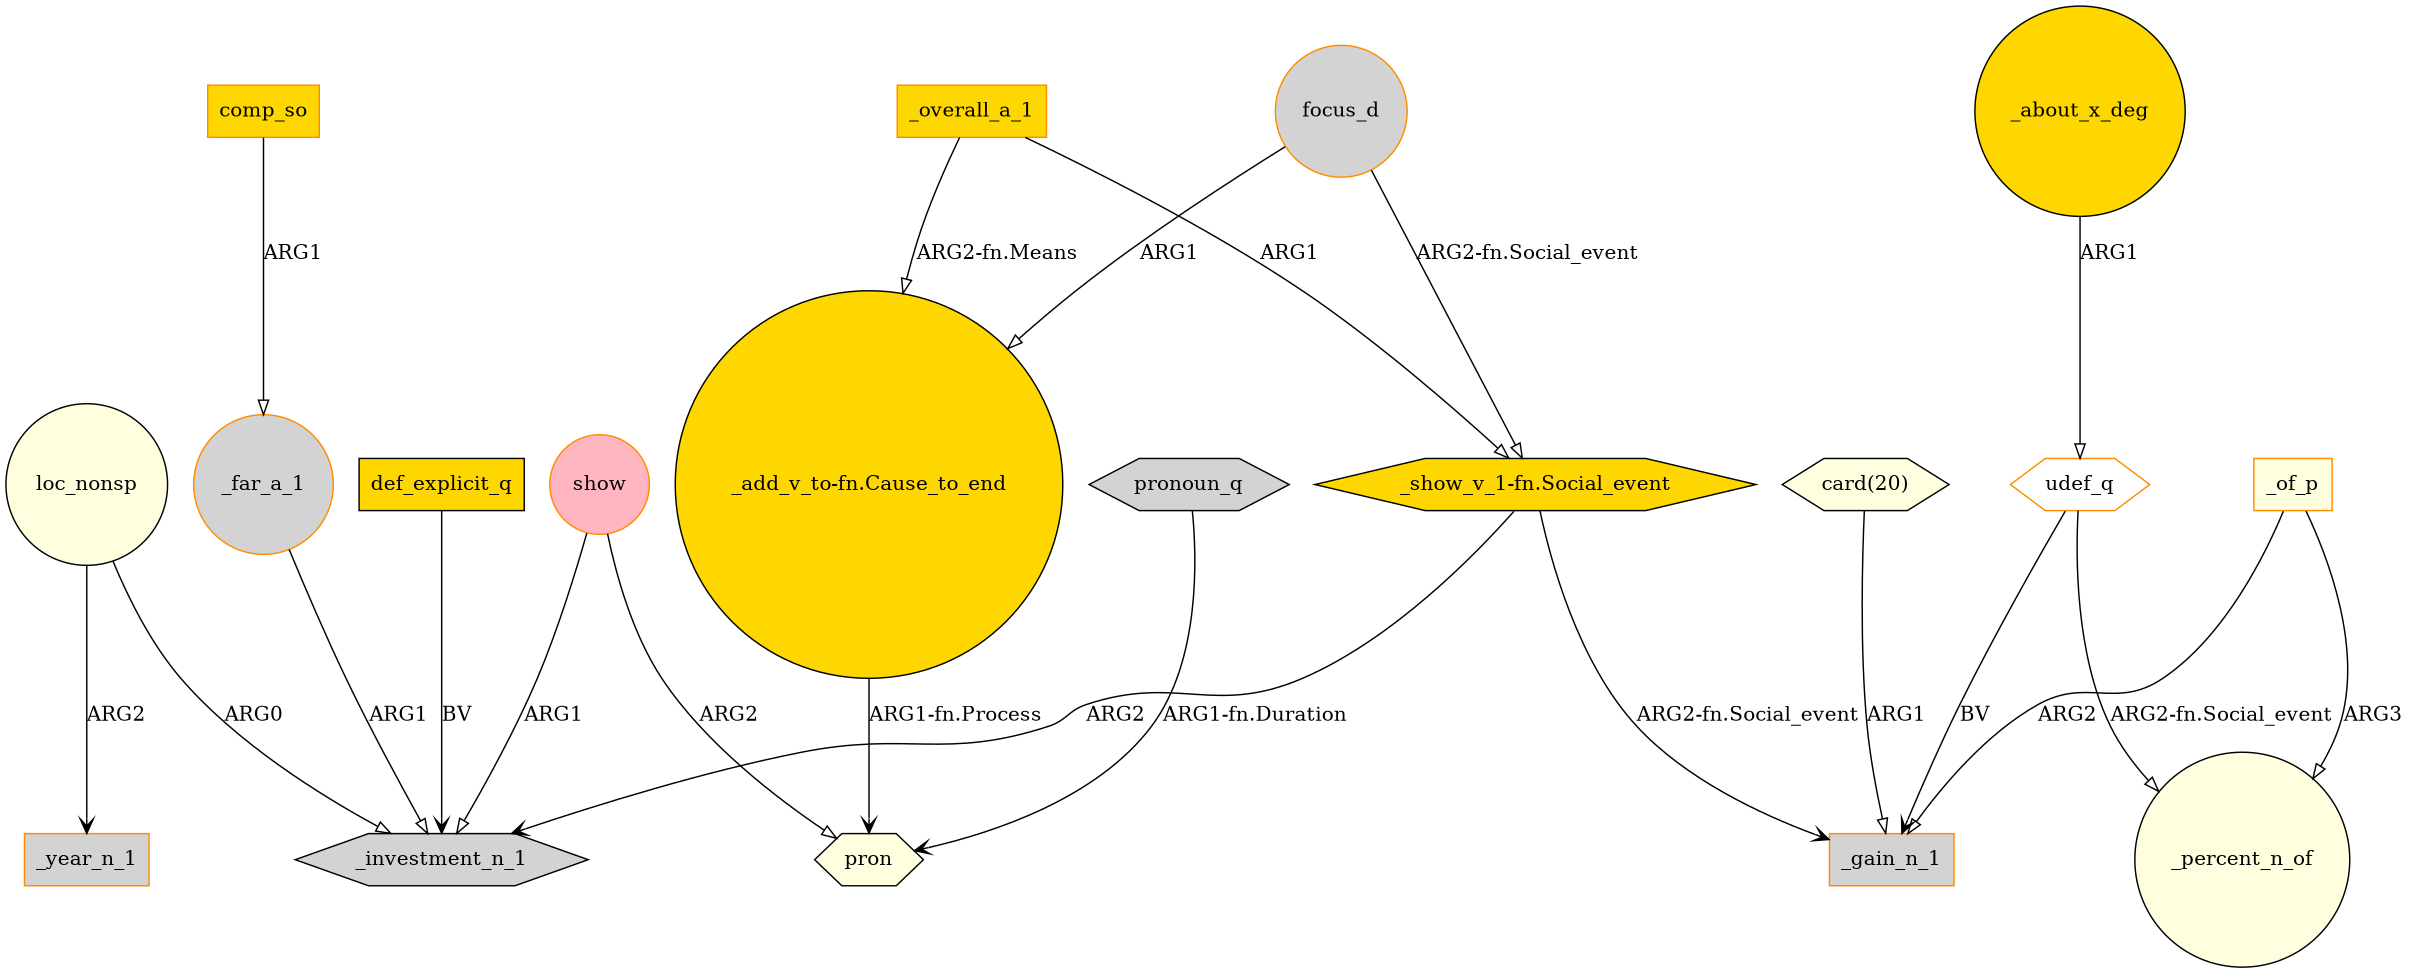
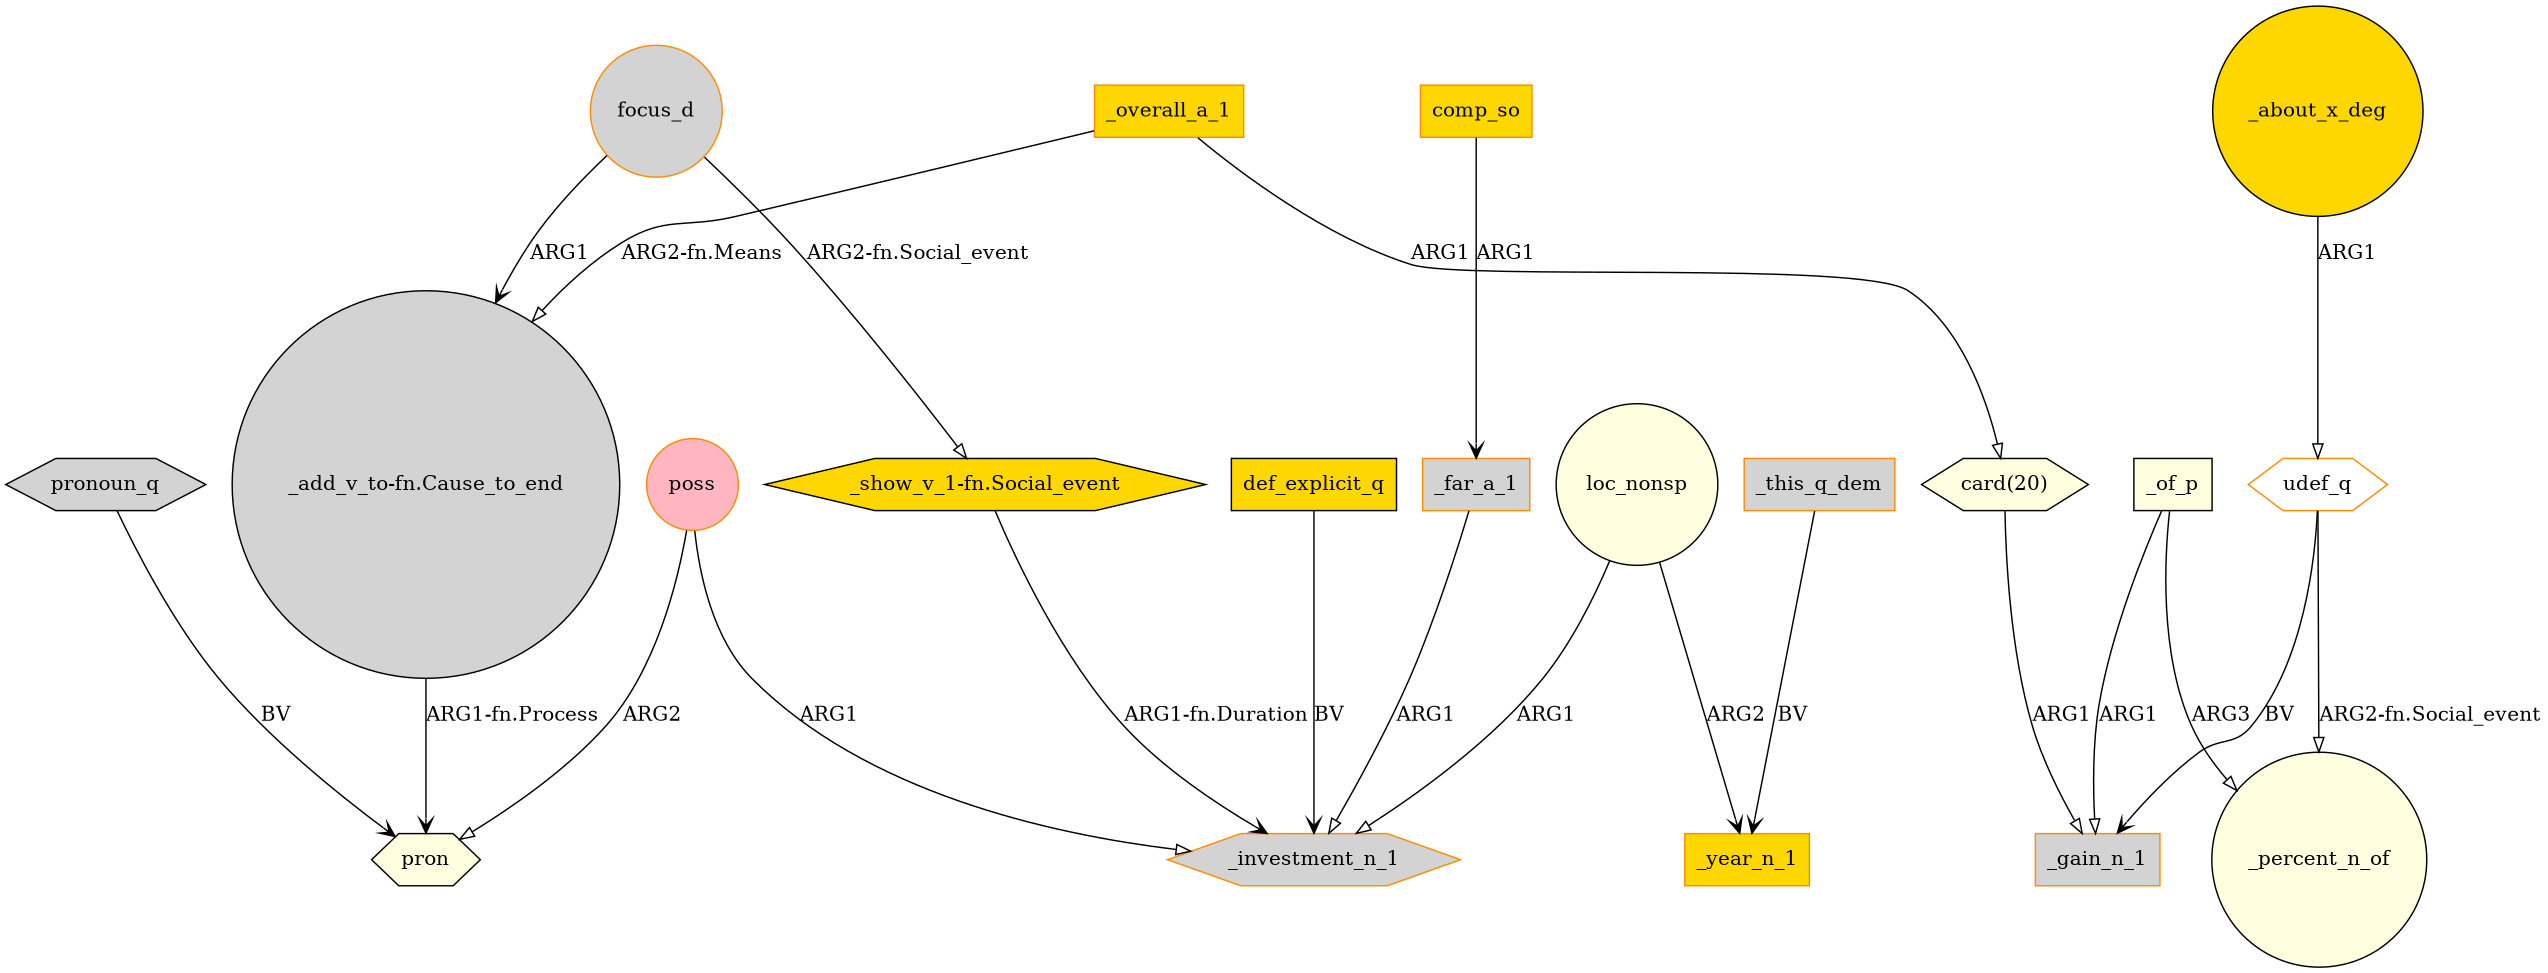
edge "focus_d" -> "_add_v_to-fn.Cause_to_end": arrowhead onormal -> vee
edge "comp_so" -> "_far_a_1": arrowhead onormal -> vee
edge "_overall_a_1" -> "_show_v_1-fn.Social_event": now "_overall_a_1" -> "card(20)"
node "_far_a_1": shape circle -> box
node "show": label "show" -> "poss"
node "_add_v_to-fn.Cause_to_end": fillcolor gold -> lightgrey
node "_this_q_dem": added
node "_of_p": color darkorange -> black
edge "loc_nonsp" -> "_investment_n_1": label "ARG0" -> "ARG1"
edge "_show_v_1-fn.Social_event" -> "_investment_n_1": label "ARG2" -> "ARG1-fn.Duration"
edge "pronoun_q" -> "pron": label "ARG1-fn.Duration" -> "BV"
edge "_show_v_1-fn.Social_event" -> "_gain_n_1": removed, label "ARG2-fn.Social_event"
edge "_of_p" -> "_gain_n_1": label "ARG2" -> "ARG1"
node "_year_n_1": fillcolor lightgrey -> gold
node "_investment_n_1": color black -> darkorange
